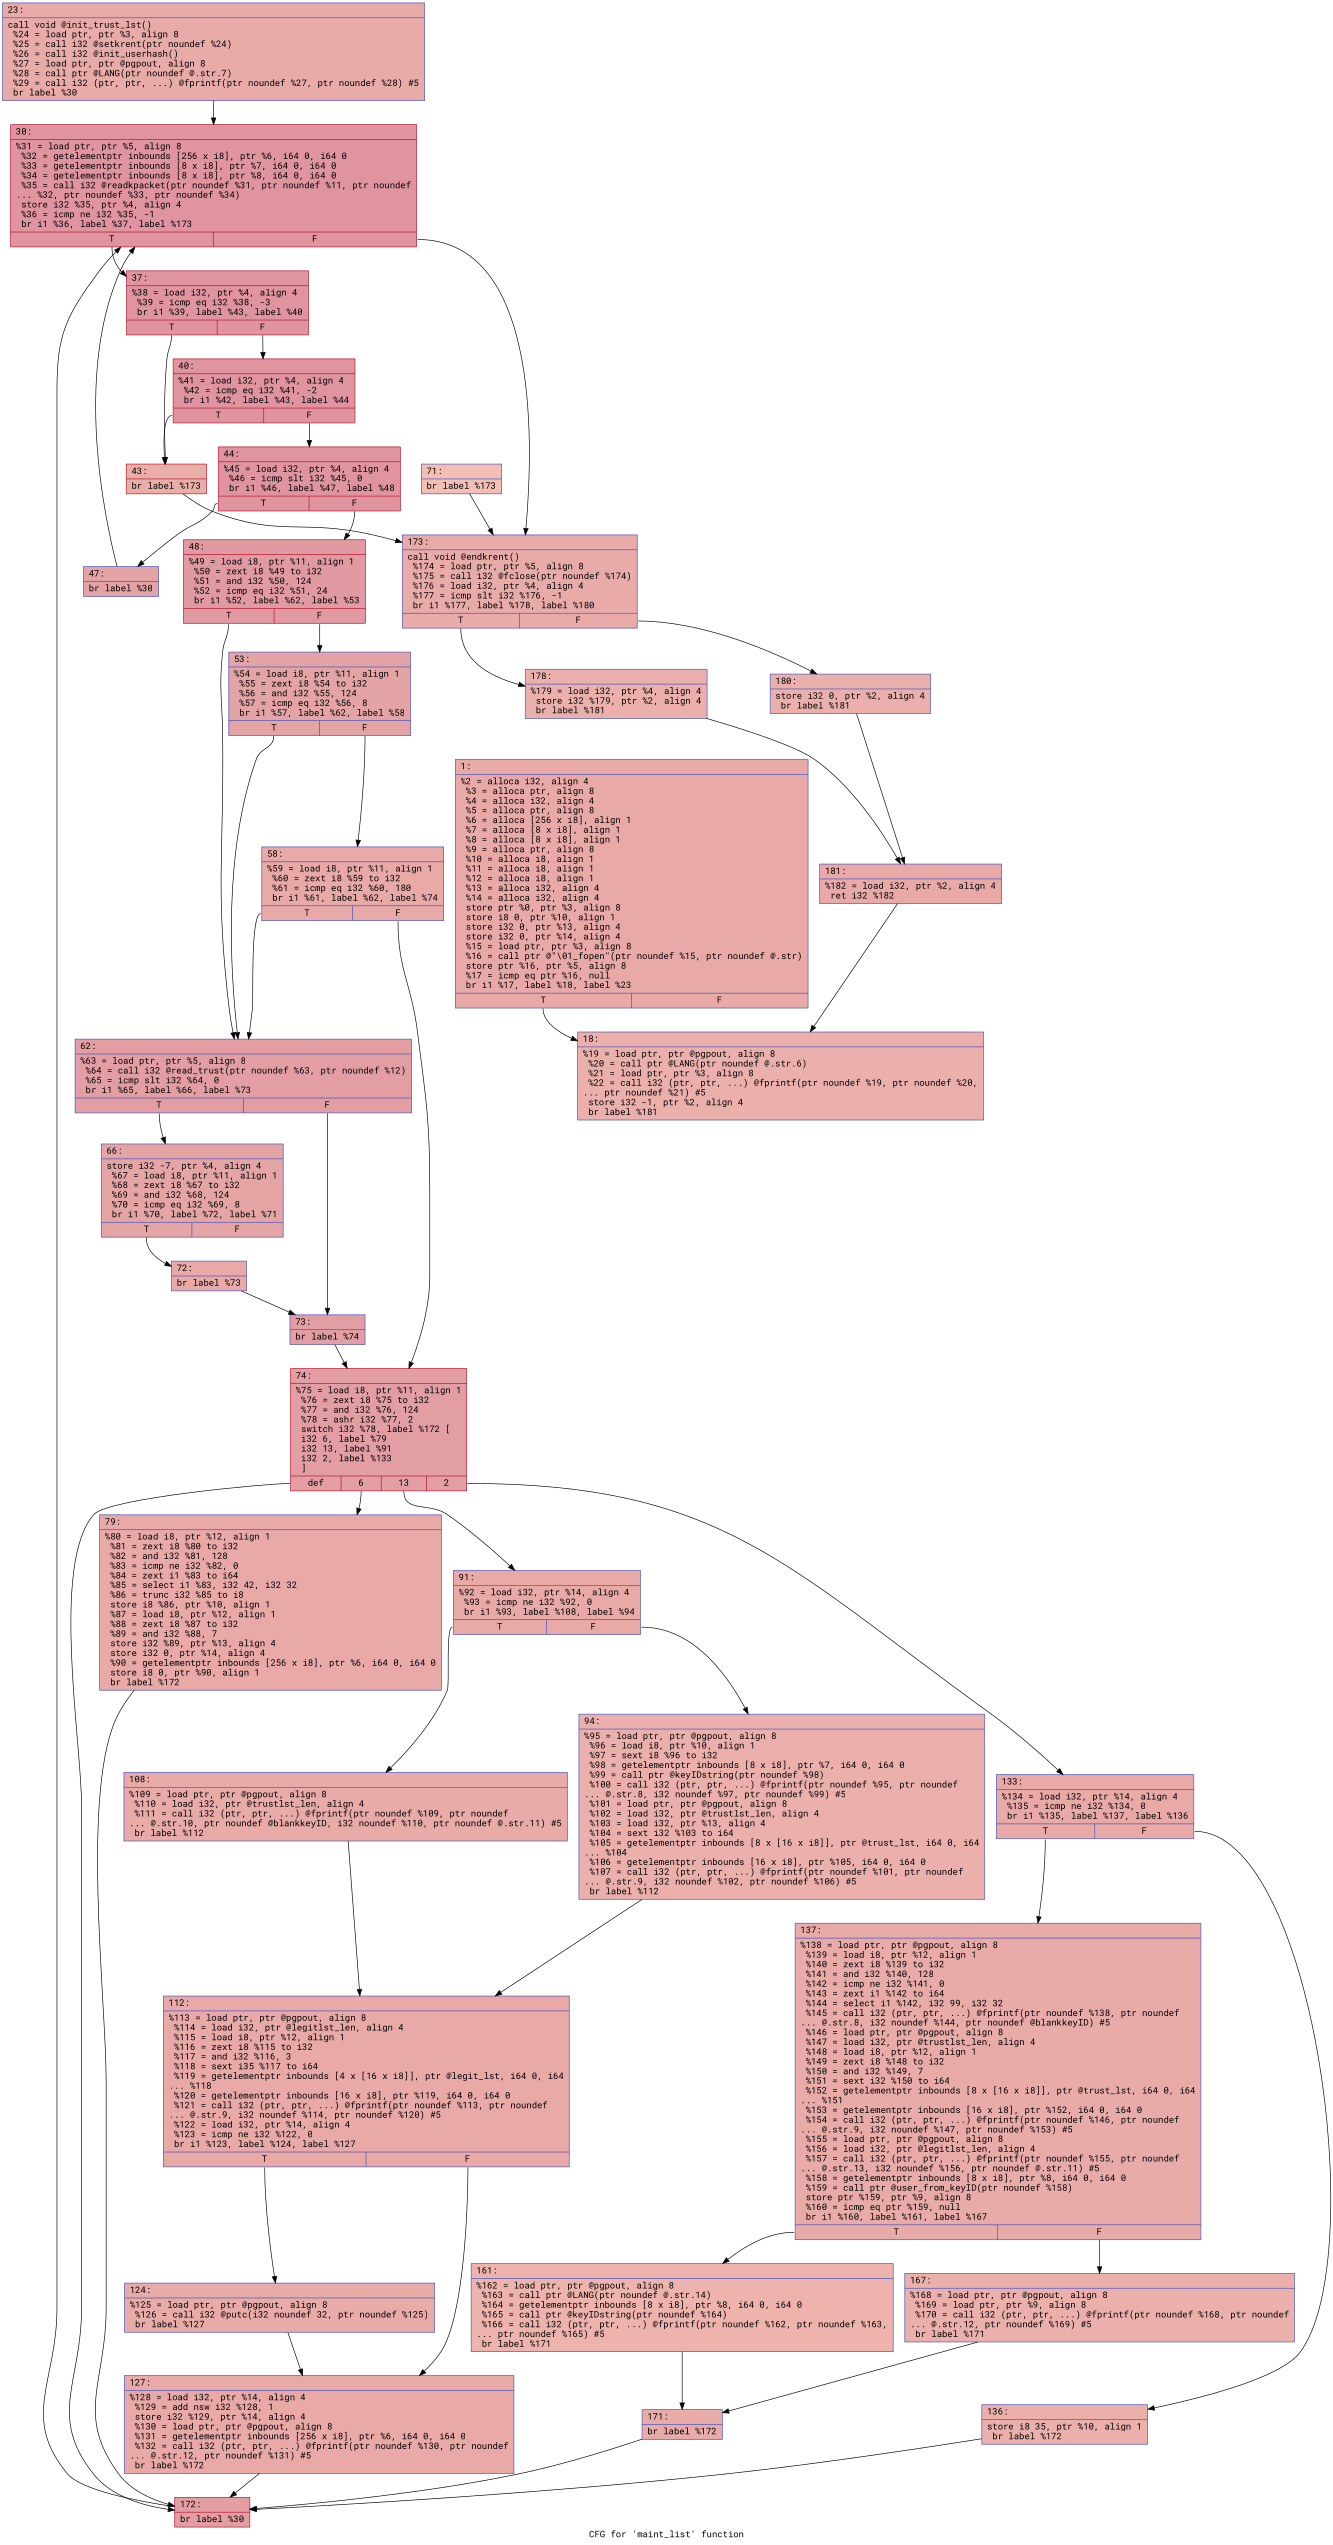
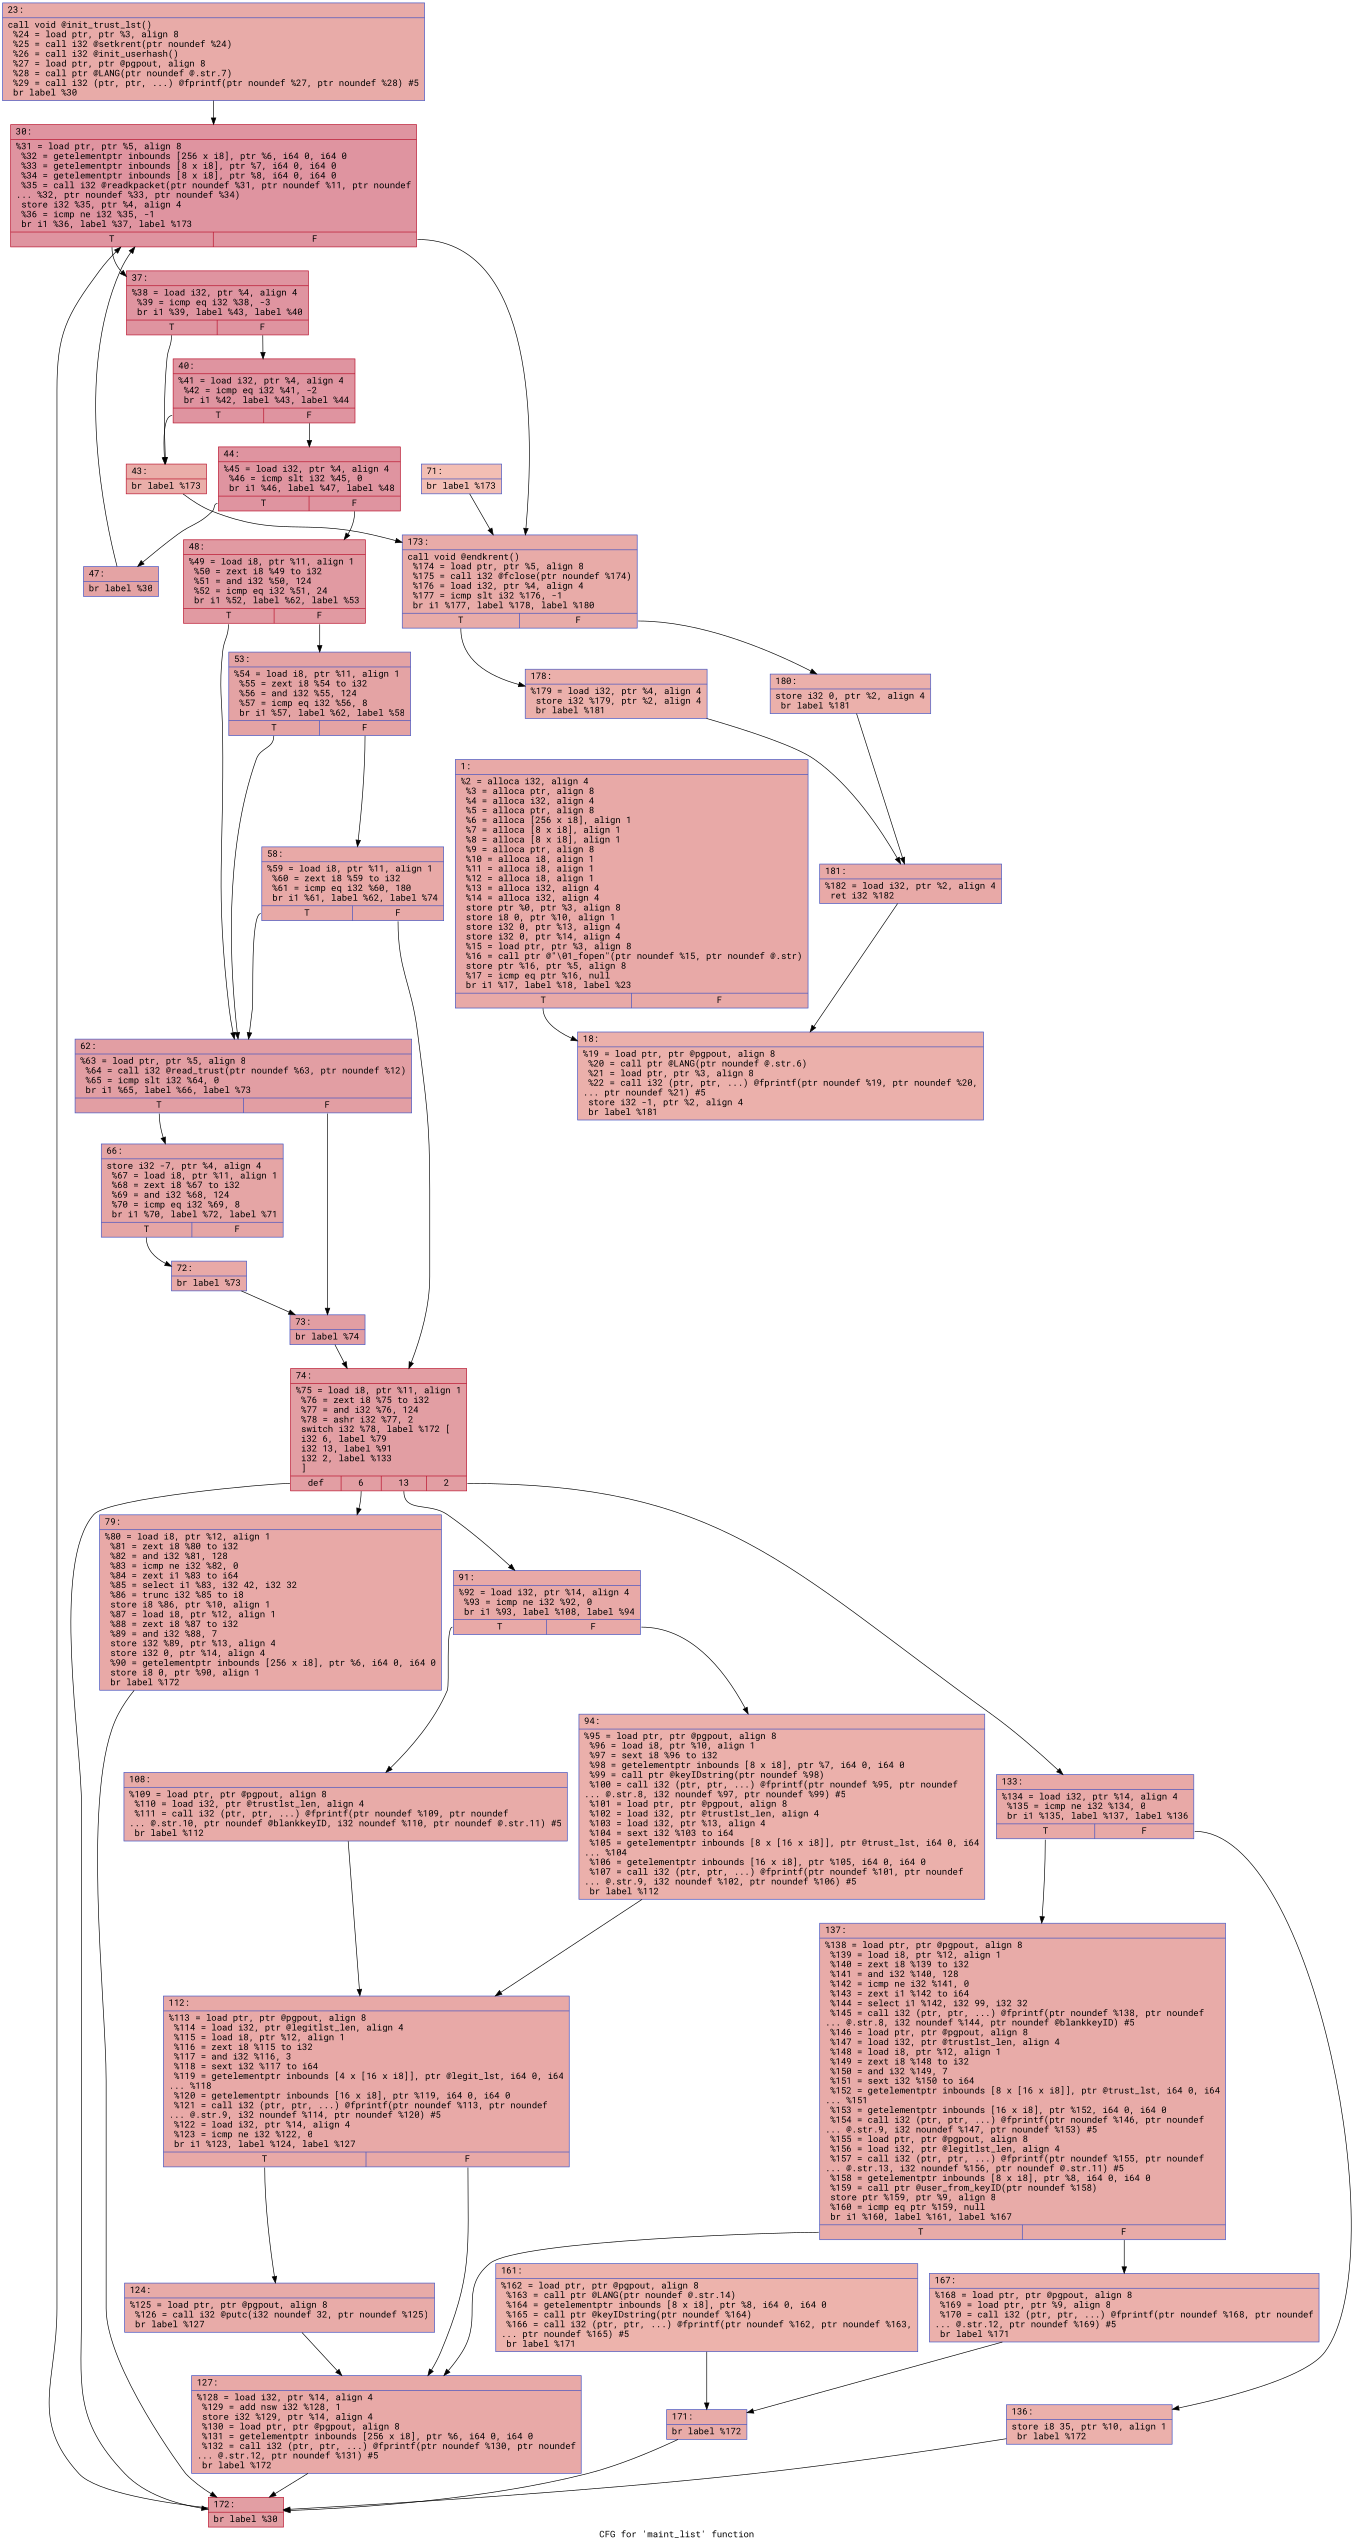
node "112:": text "%118 = sext i35 %117 to i64" -> "%118 = sext i32 %117 to i64"
edge "137:" -> "161:": now "137:" -> "127:"
